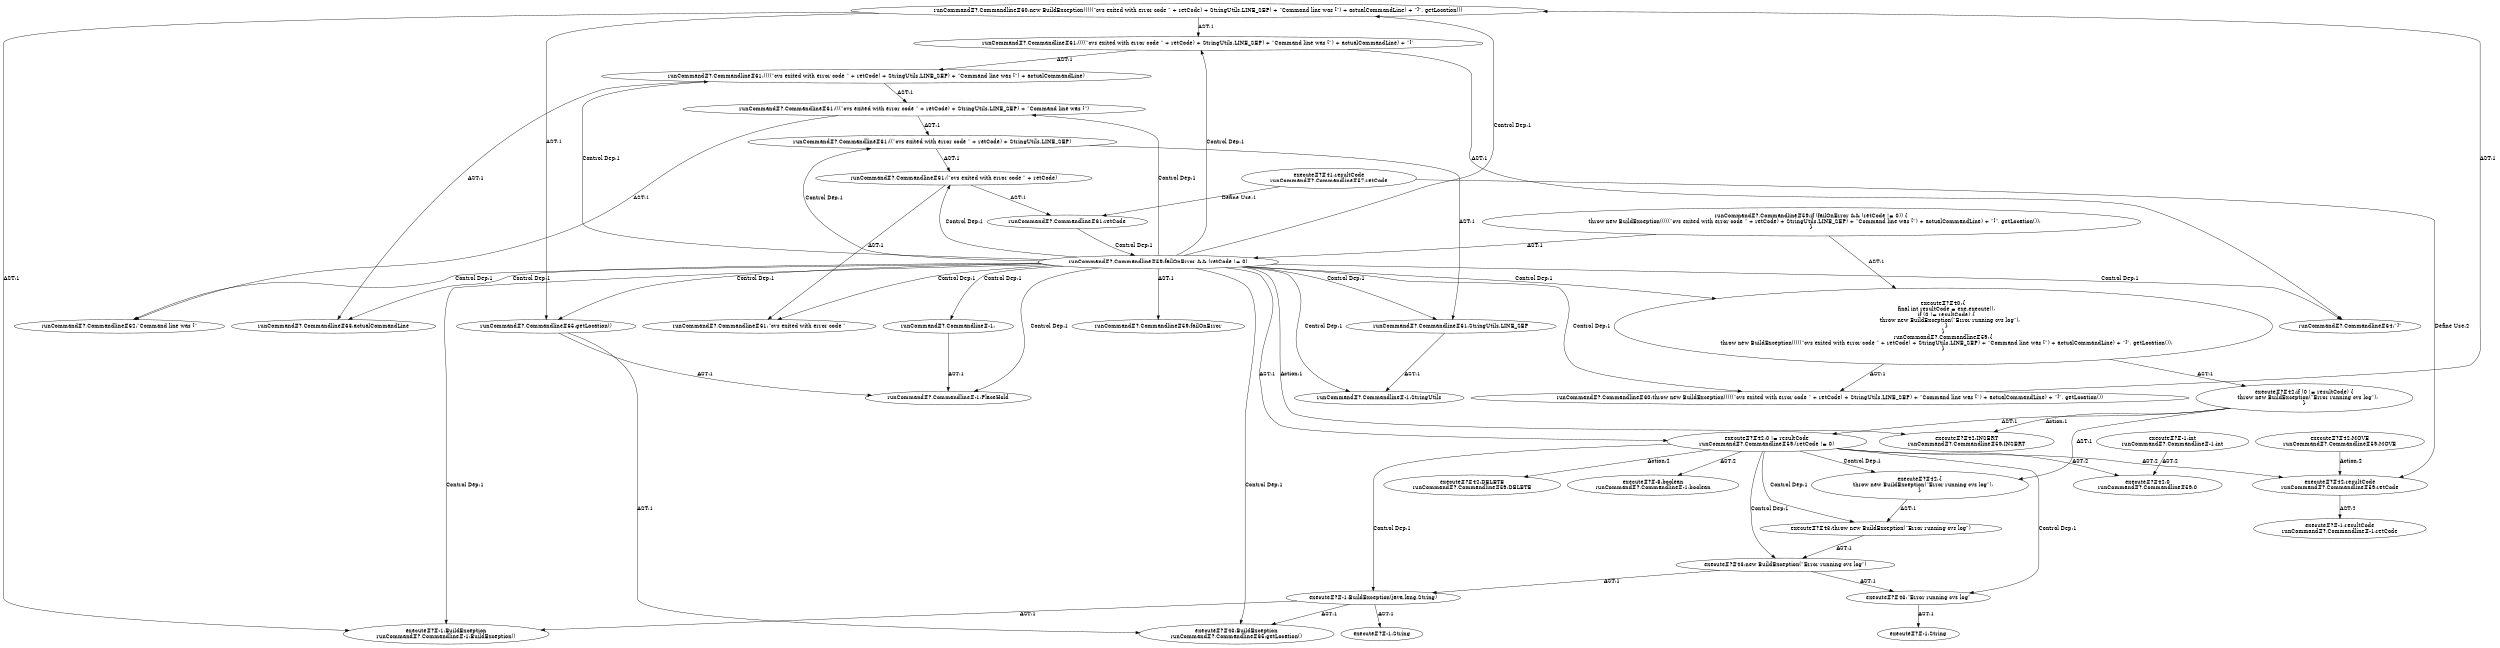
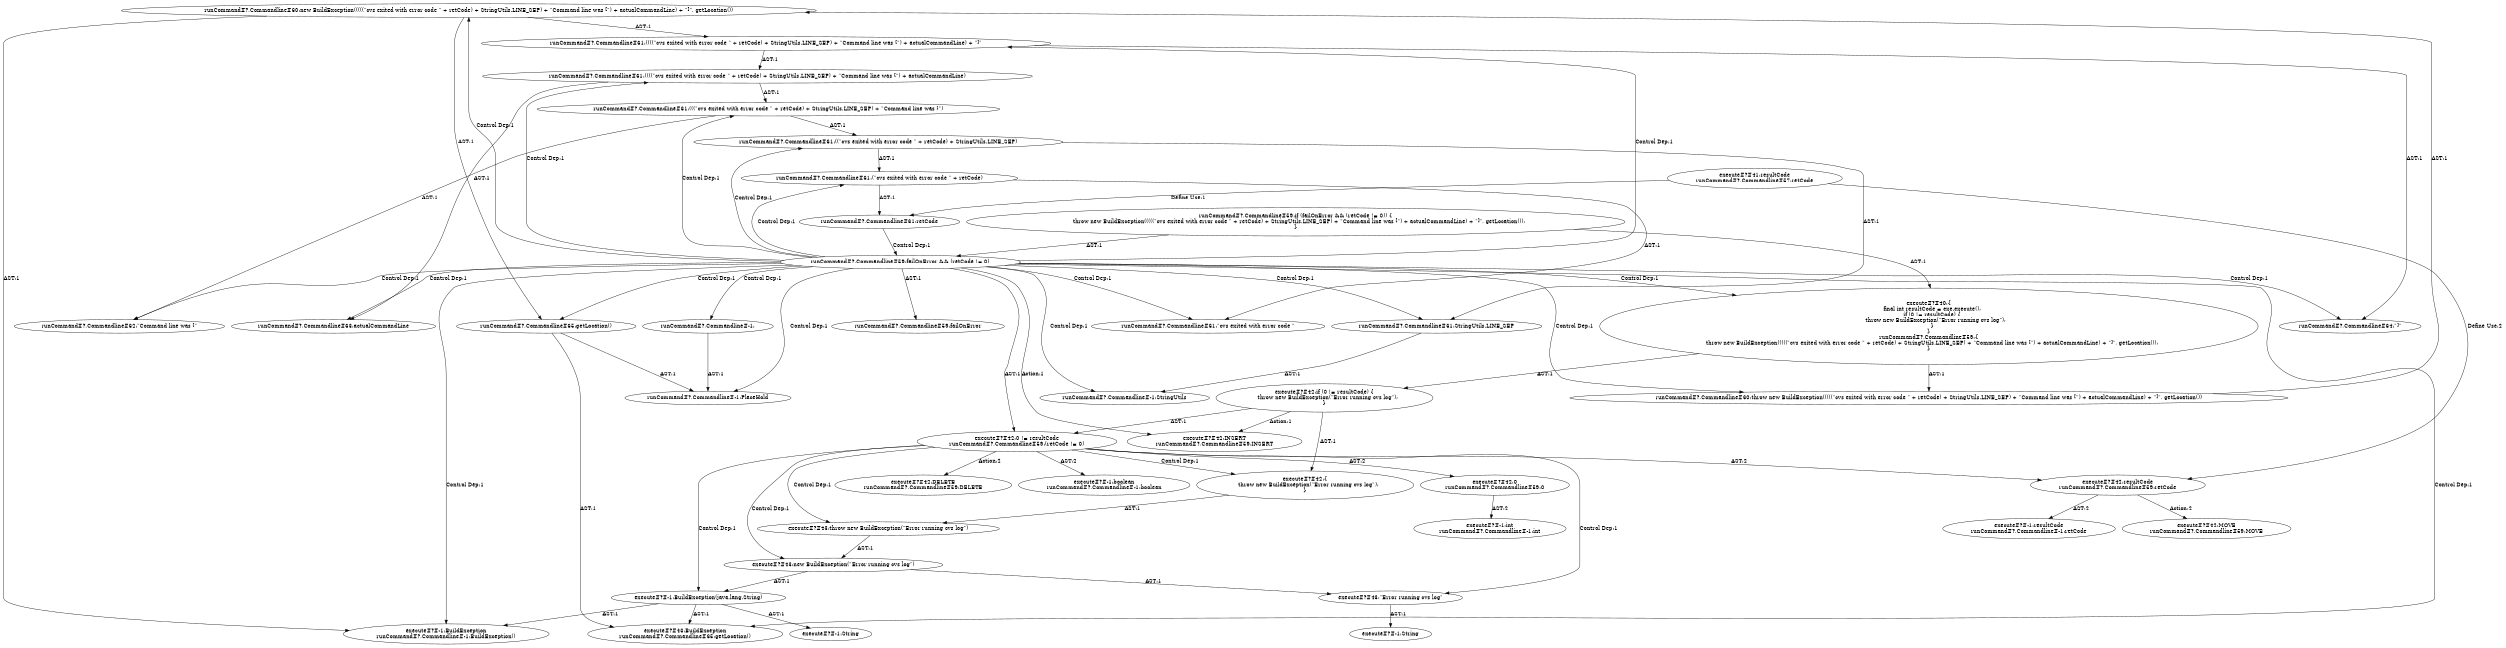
edge "execute#?#42:MOVE runCommand#?,Commandline#59:MOVE" -> "execute#?#42:resultCode runCommand#?,Commandline#59:retCode": reversed
edge "execute#?#-1:int runCommand#?,Commandline#-1:int" -> "execute#?#42:0 runCommand#?,Commandline#59:0": reversed
node "execute#?#-8:boolean runCommand#?,Commandline#-1:boolean": label "execute#?#-8:boolean runCommand#?,Commandline#-1:boolean" -> "execute#?#-1:boolean runCommand#?,Commandline#-1:boolean"
